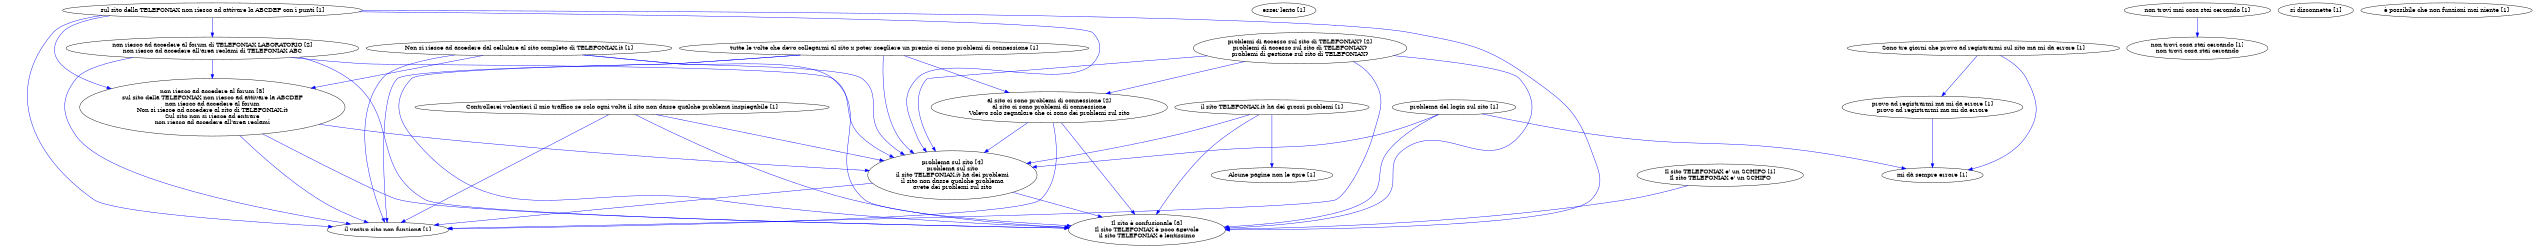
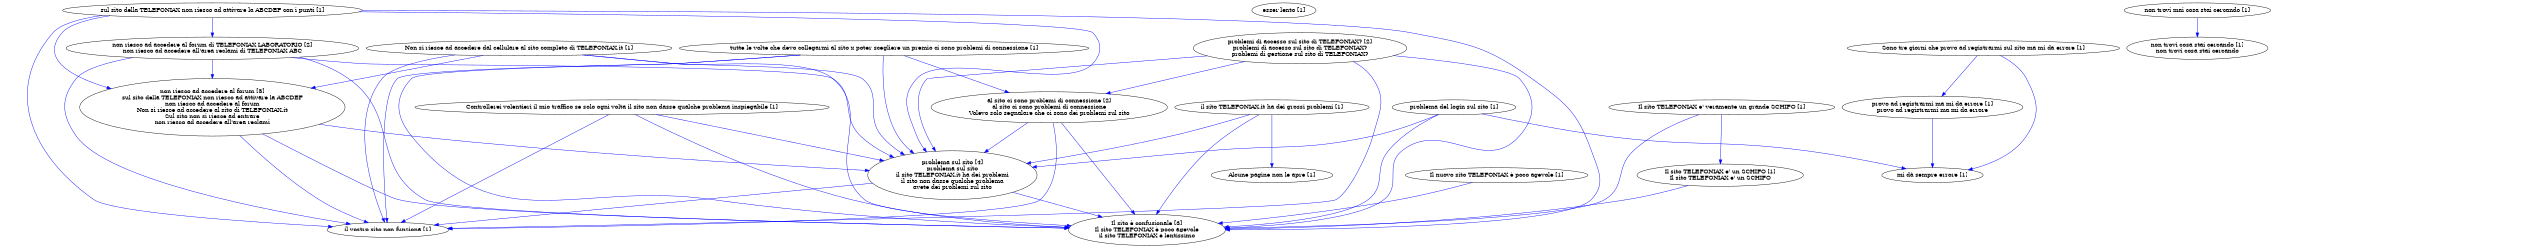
node "si disconnette [1]": removed
node "è possibile che non funzioni mai niente [1]": removed
node "Il sito TELEFONIAX e' veramente un grande SCHIFO [1]": added
node "Il nuovo sito TELEFONIAX è poco agevole [1]": added
